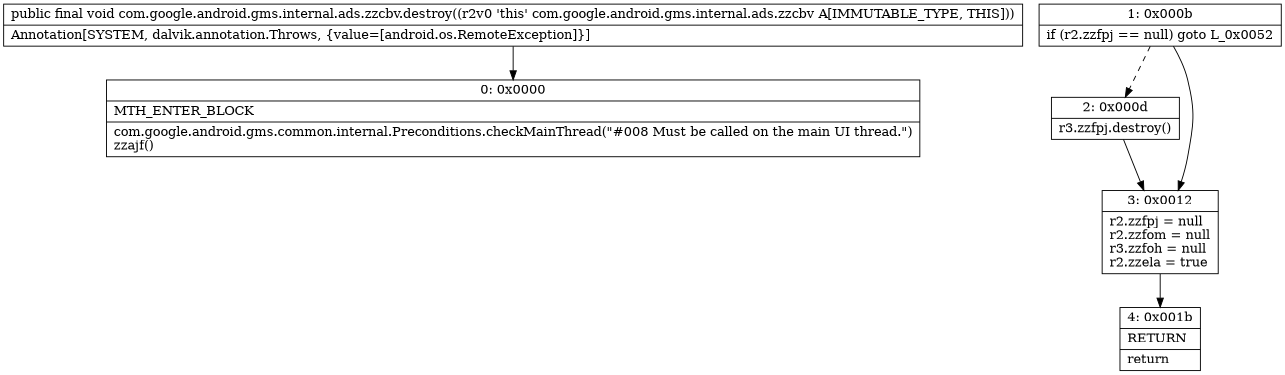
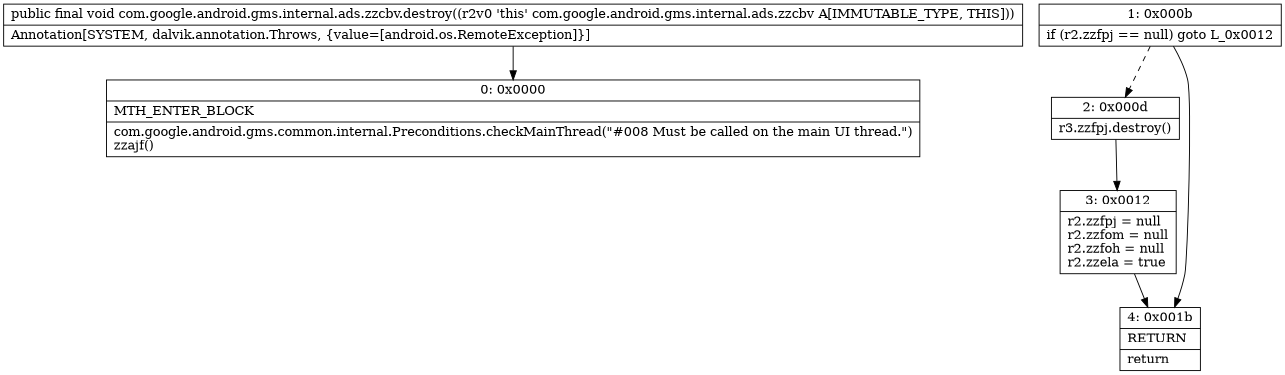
node "1: 0x000b": text "if (r2.zzfpj == null) goto L_0x0052" -> "if (r2.zzfpj == null) goto L_0x0012"
edge "1: 0x000b" -> "3: 0x0012": now "1: 0x000b" -> "4: 0x001b"
node "3: 0x0012": text "r3.zzfoh = null" -> "r2.zzfoh = null"
